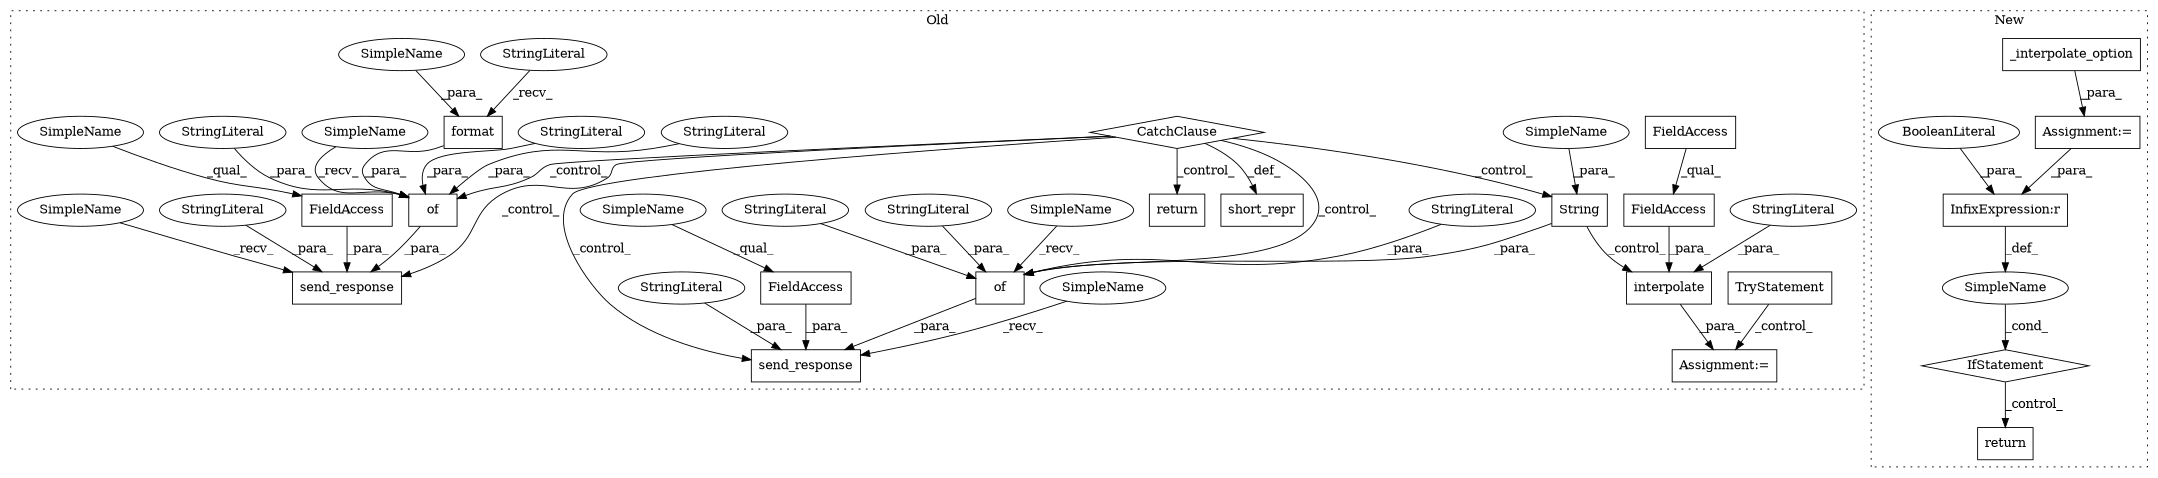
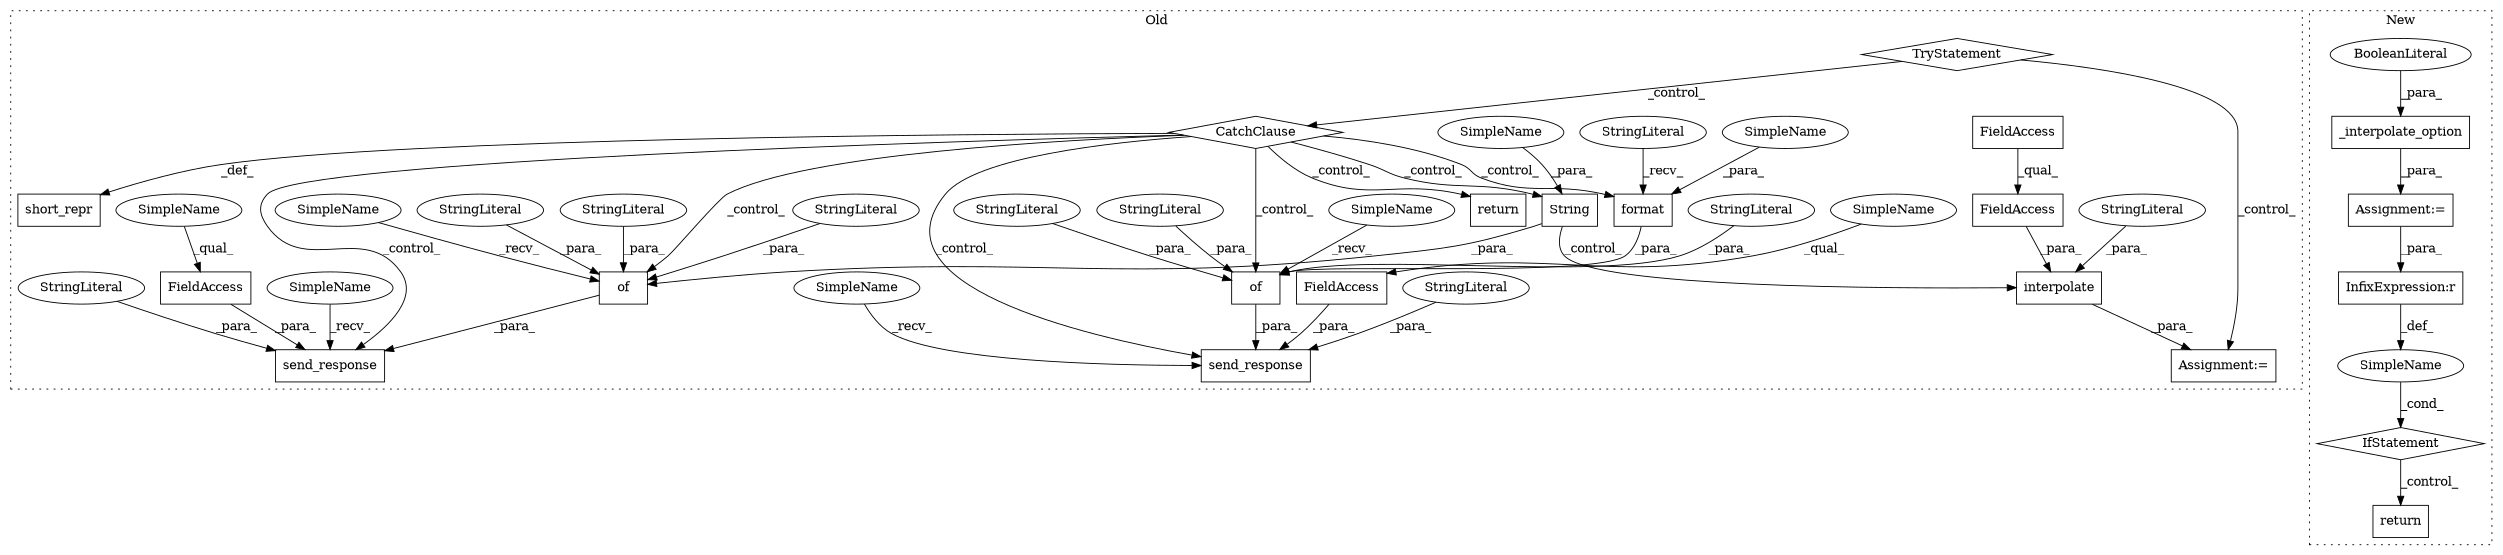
edge "TryStatement" -> "CatchClause": added, label "_control_"
edge "CatchClause" -> "format": added, label "_control_"
edge "BooleanLiteral" -> "InfixExpression:r": now "BooleanLiteral" -> "_interpolate_option"
node "TryStatement": shape box -> diamond
